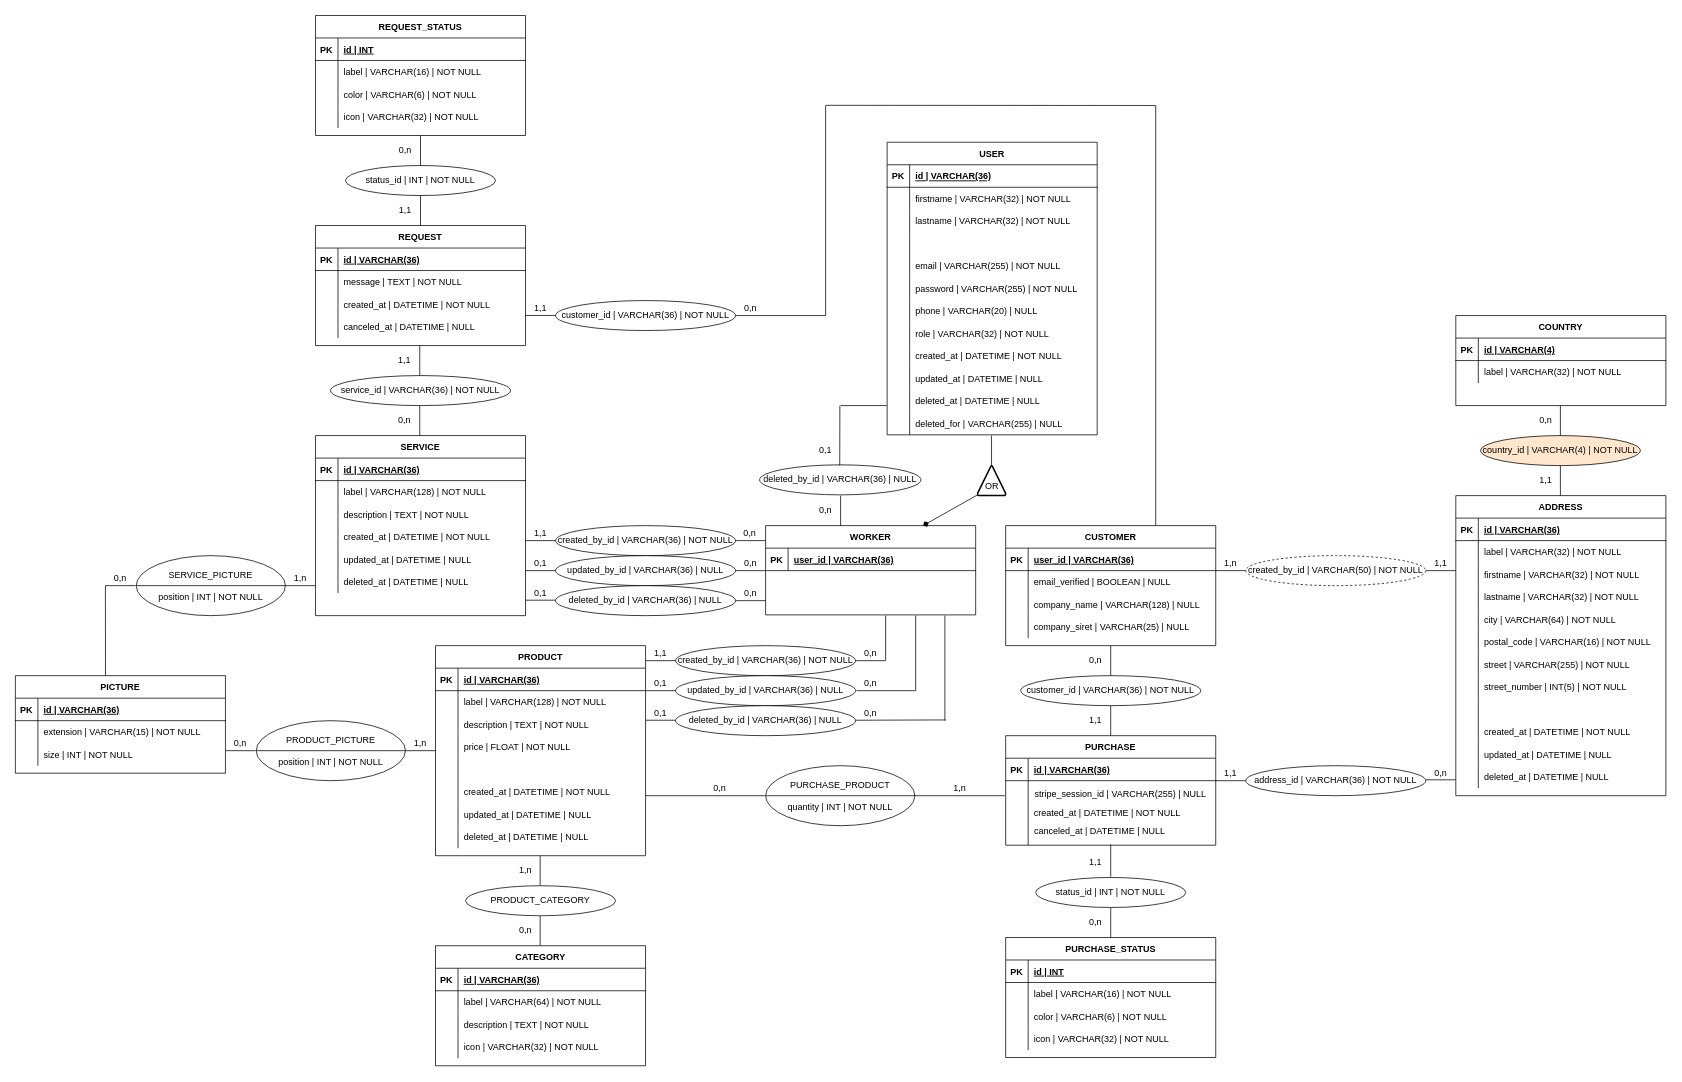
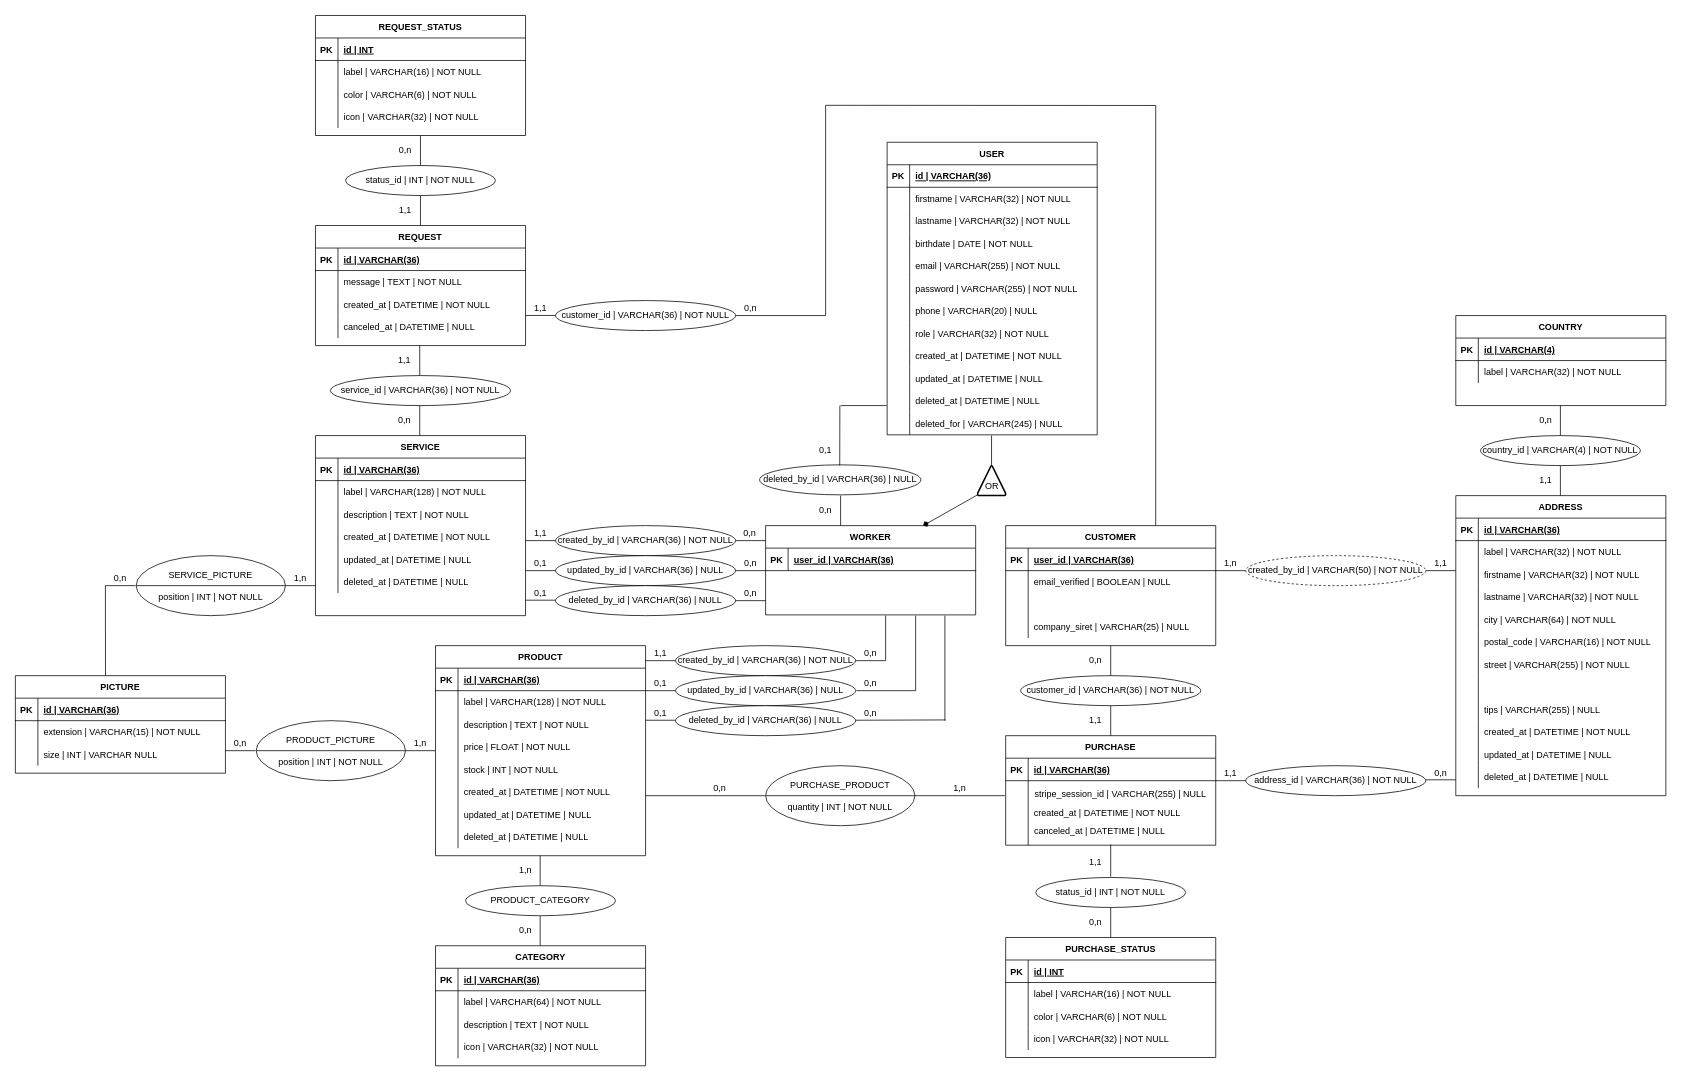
node "birthdate | DATE | NOT NULL": added
node "deleted_for | VARCHAR(255) | NULL": label "deleted_for | VARCHAR(255) | NULL" -> "deleted_for | VARCHAR(245) | NULL"
node "country_id | VARCHAR(4) | NOT NULL": fillcolor #ffe6cc -> #ffffff
node "company_name | VARCHAR(128) | NULL": removed
node "street_number | INT(5) | NOT NULL": removed
node "tips | VARCHAR(255) | NULL": added
node "size | INT | NOT NULL": label "size | INT | NOT NULL" -> "size | INT | VARCHAR NULL"
node "stock | INT | NOT NULL": added
